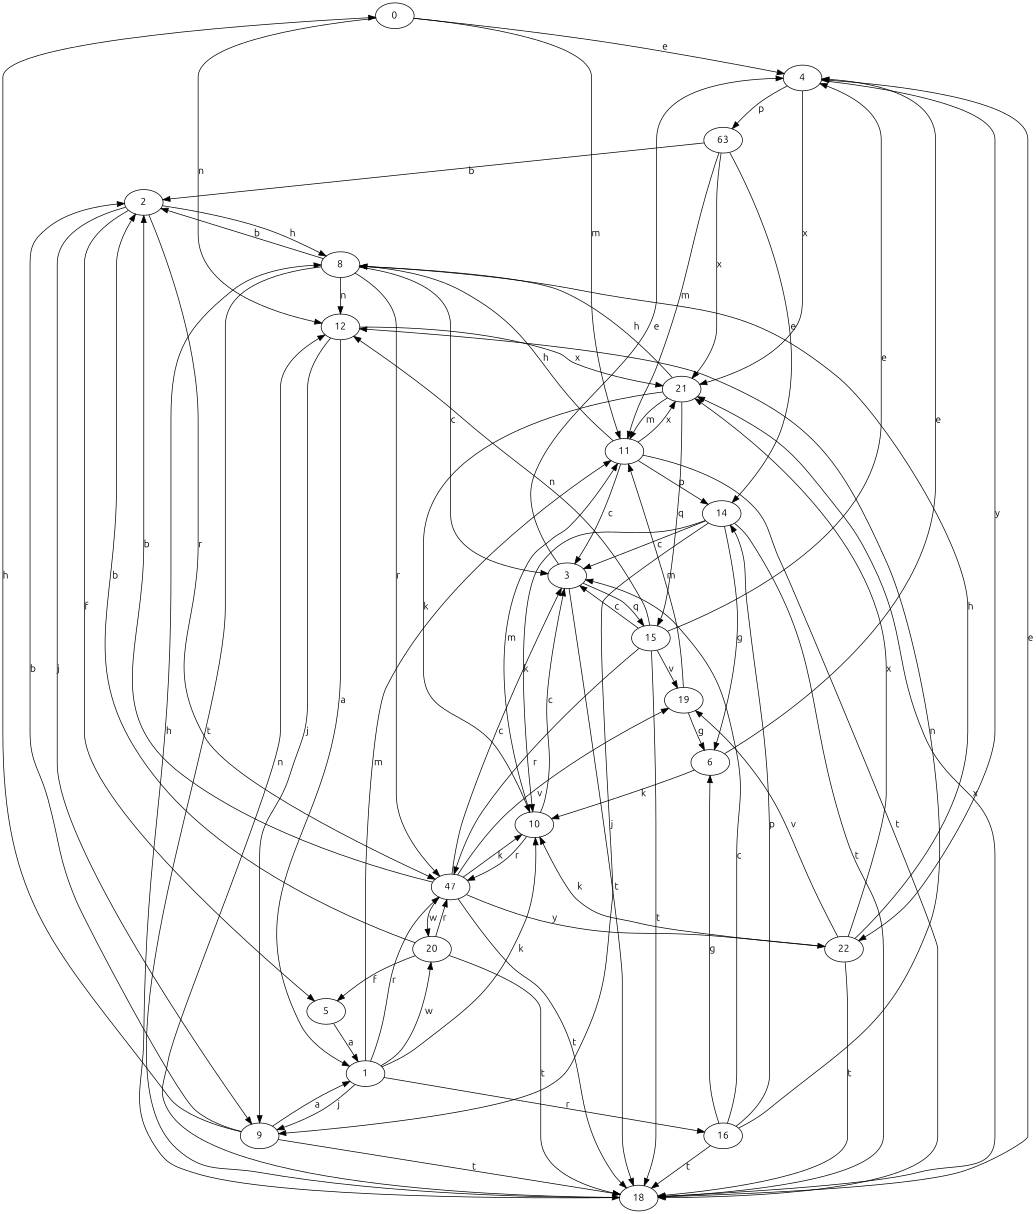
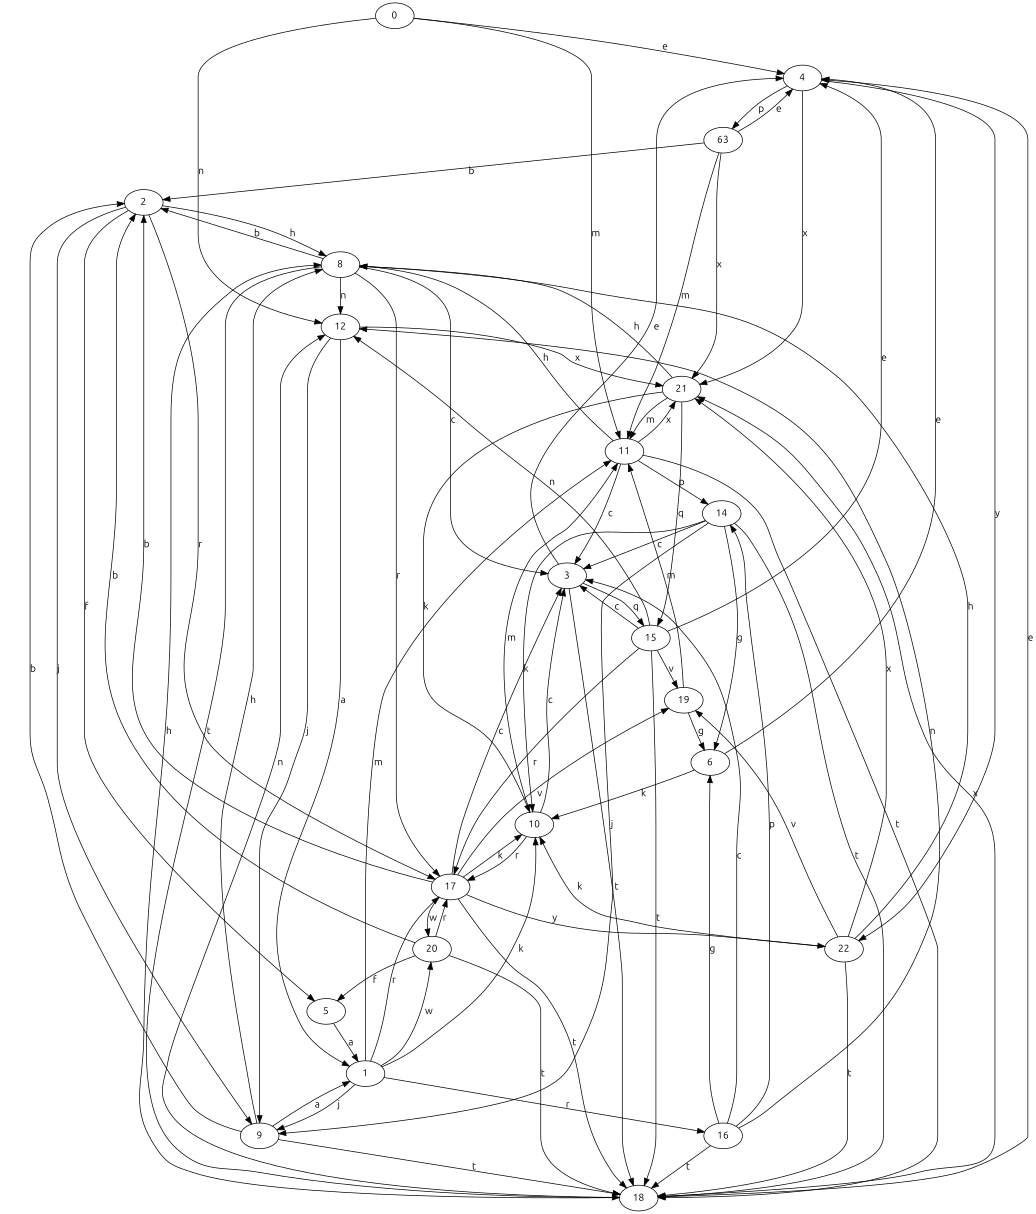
edge "63" -> "14": now "63" -> "4"
edge "9" -> "0": now "9" -> "8"
node "47": label "47" -> "17"
